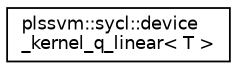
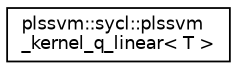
node "plssvm::sycl::device _kernel_q_linear< T >": label "plssvm::sycl::device _kernel_q_linear< T >" -> "plssvm::sycl::plssvm _kernel_q_linear< T >"
